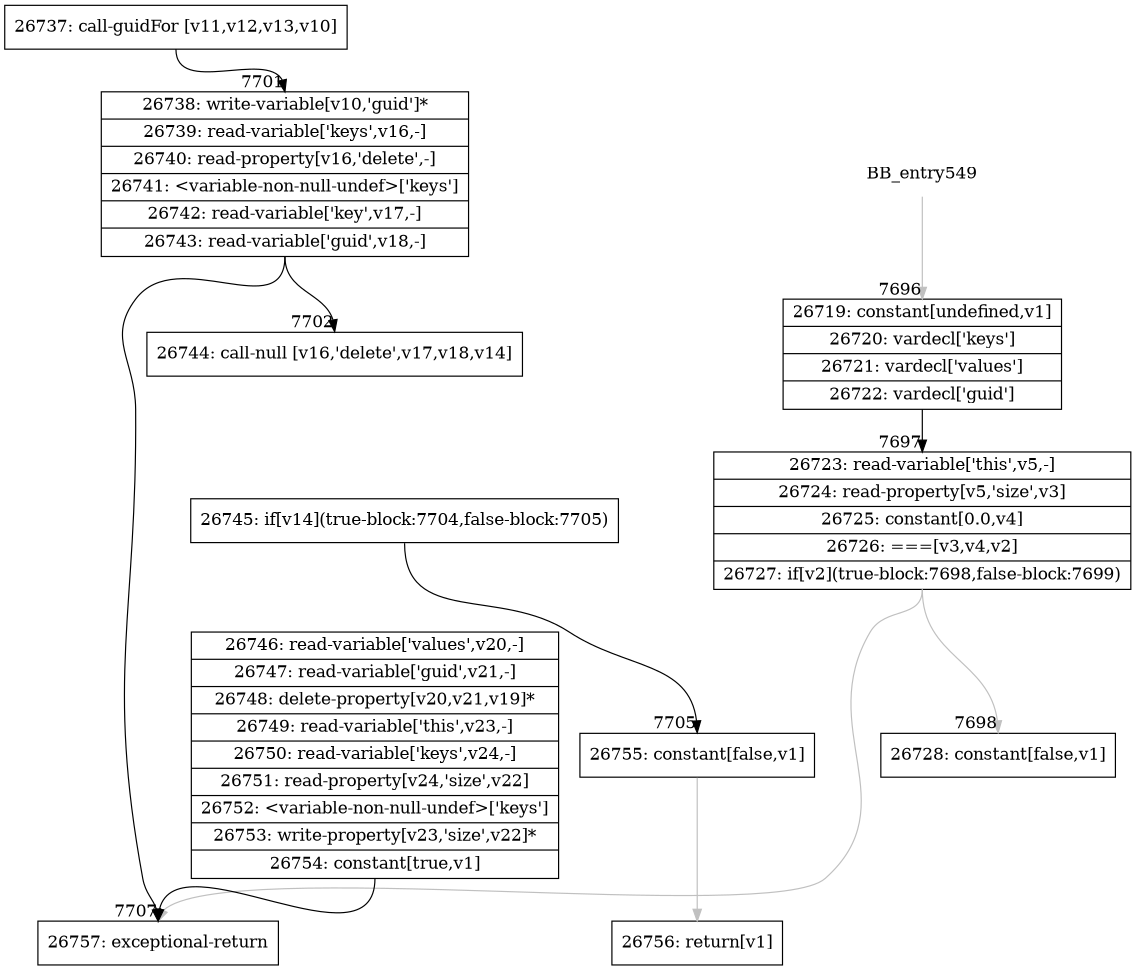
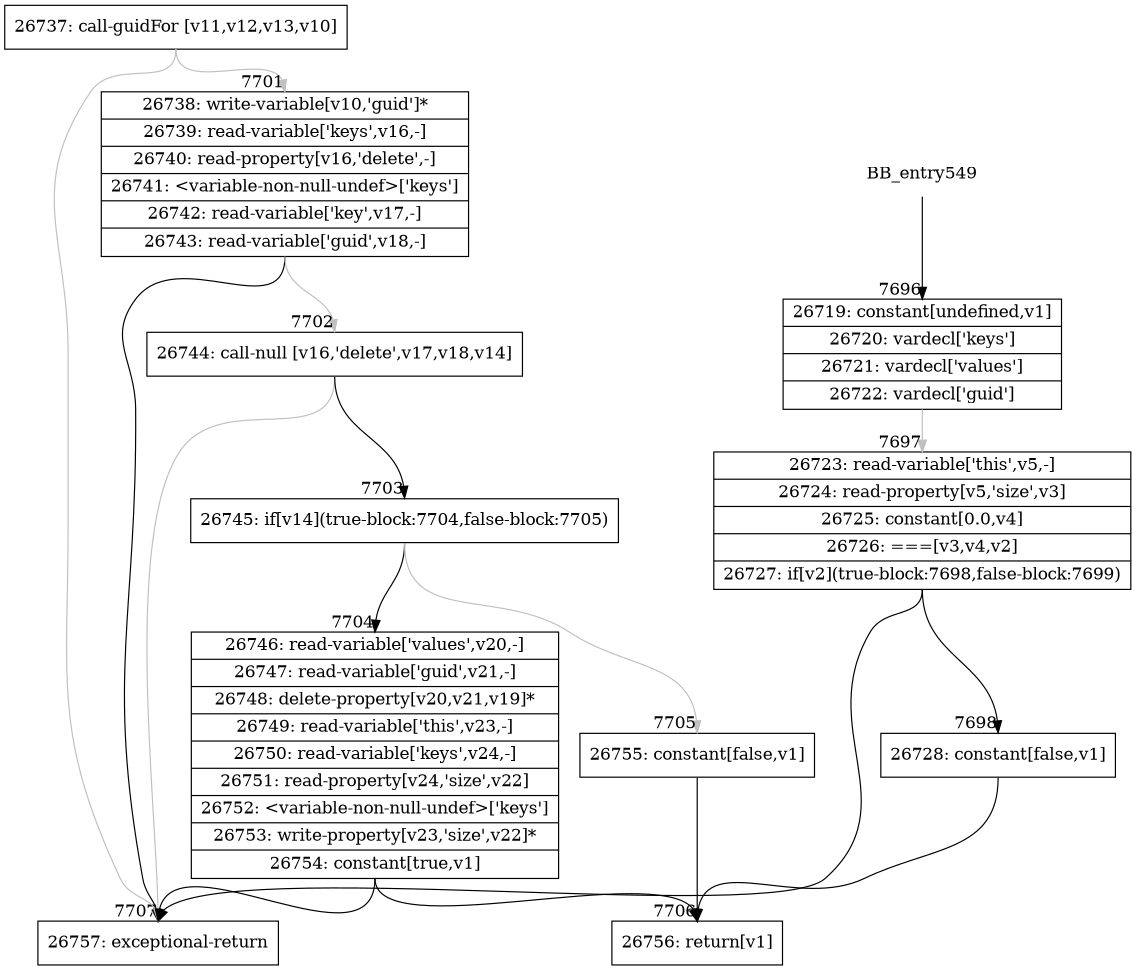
edge "26737: call-guidFor [v11,v12,v13,v10]" -> "26738: write-variable[v10,'guid']*": color black -> gray
edge "BB_entry549" -> "26719: constant[undefined,v1]": color gray -> black
edge "26738: write-variable[v10,'guid']*" -> "26744: call-null [v16,'delete',v17,v18,v14]": color black -> gray
edge "26719: constant[undefined,v1]" -> "26723: read-variable['this',v5,-]": color black -> gray
edge "26744: call-null [v16,'delete',v17,v18,v14]" -> "26745: if[v14](true-block:7704,false-block:7705)": added
edge "26737: call-guidFor [v11,v12,v13,v10]" -> "26757: exceptional-return": added
edge "26745: if[v14](true-block:7704,false-block:7705)" -> "26746: read-variable['values',v20,-]": added
edge "26744: call-null [v16,'delete',v17,v18,v14]" -> "26757: exceptional-return": added
edge "26745: if[v14](true-block:7704,false-block:7705)" -> "26755: constant[false,v1]": color black -> gray
edge "26723: read-variable['this',v5,-]" -> "26728: constant[false,v1]": color gray -> black
edge "26755: constant[false,v1]" -> "26756: return[v1]": color gray -> black
edge "26728: constant[false,v1]" -> "26756: return[v1]": added
edge "26723: read-variable['this',v5,-]" -> "26757: exceptional-return": color gray -> black
edge "26746: read-variable['values',v20,-]" -> "26756: return[v1]": added
